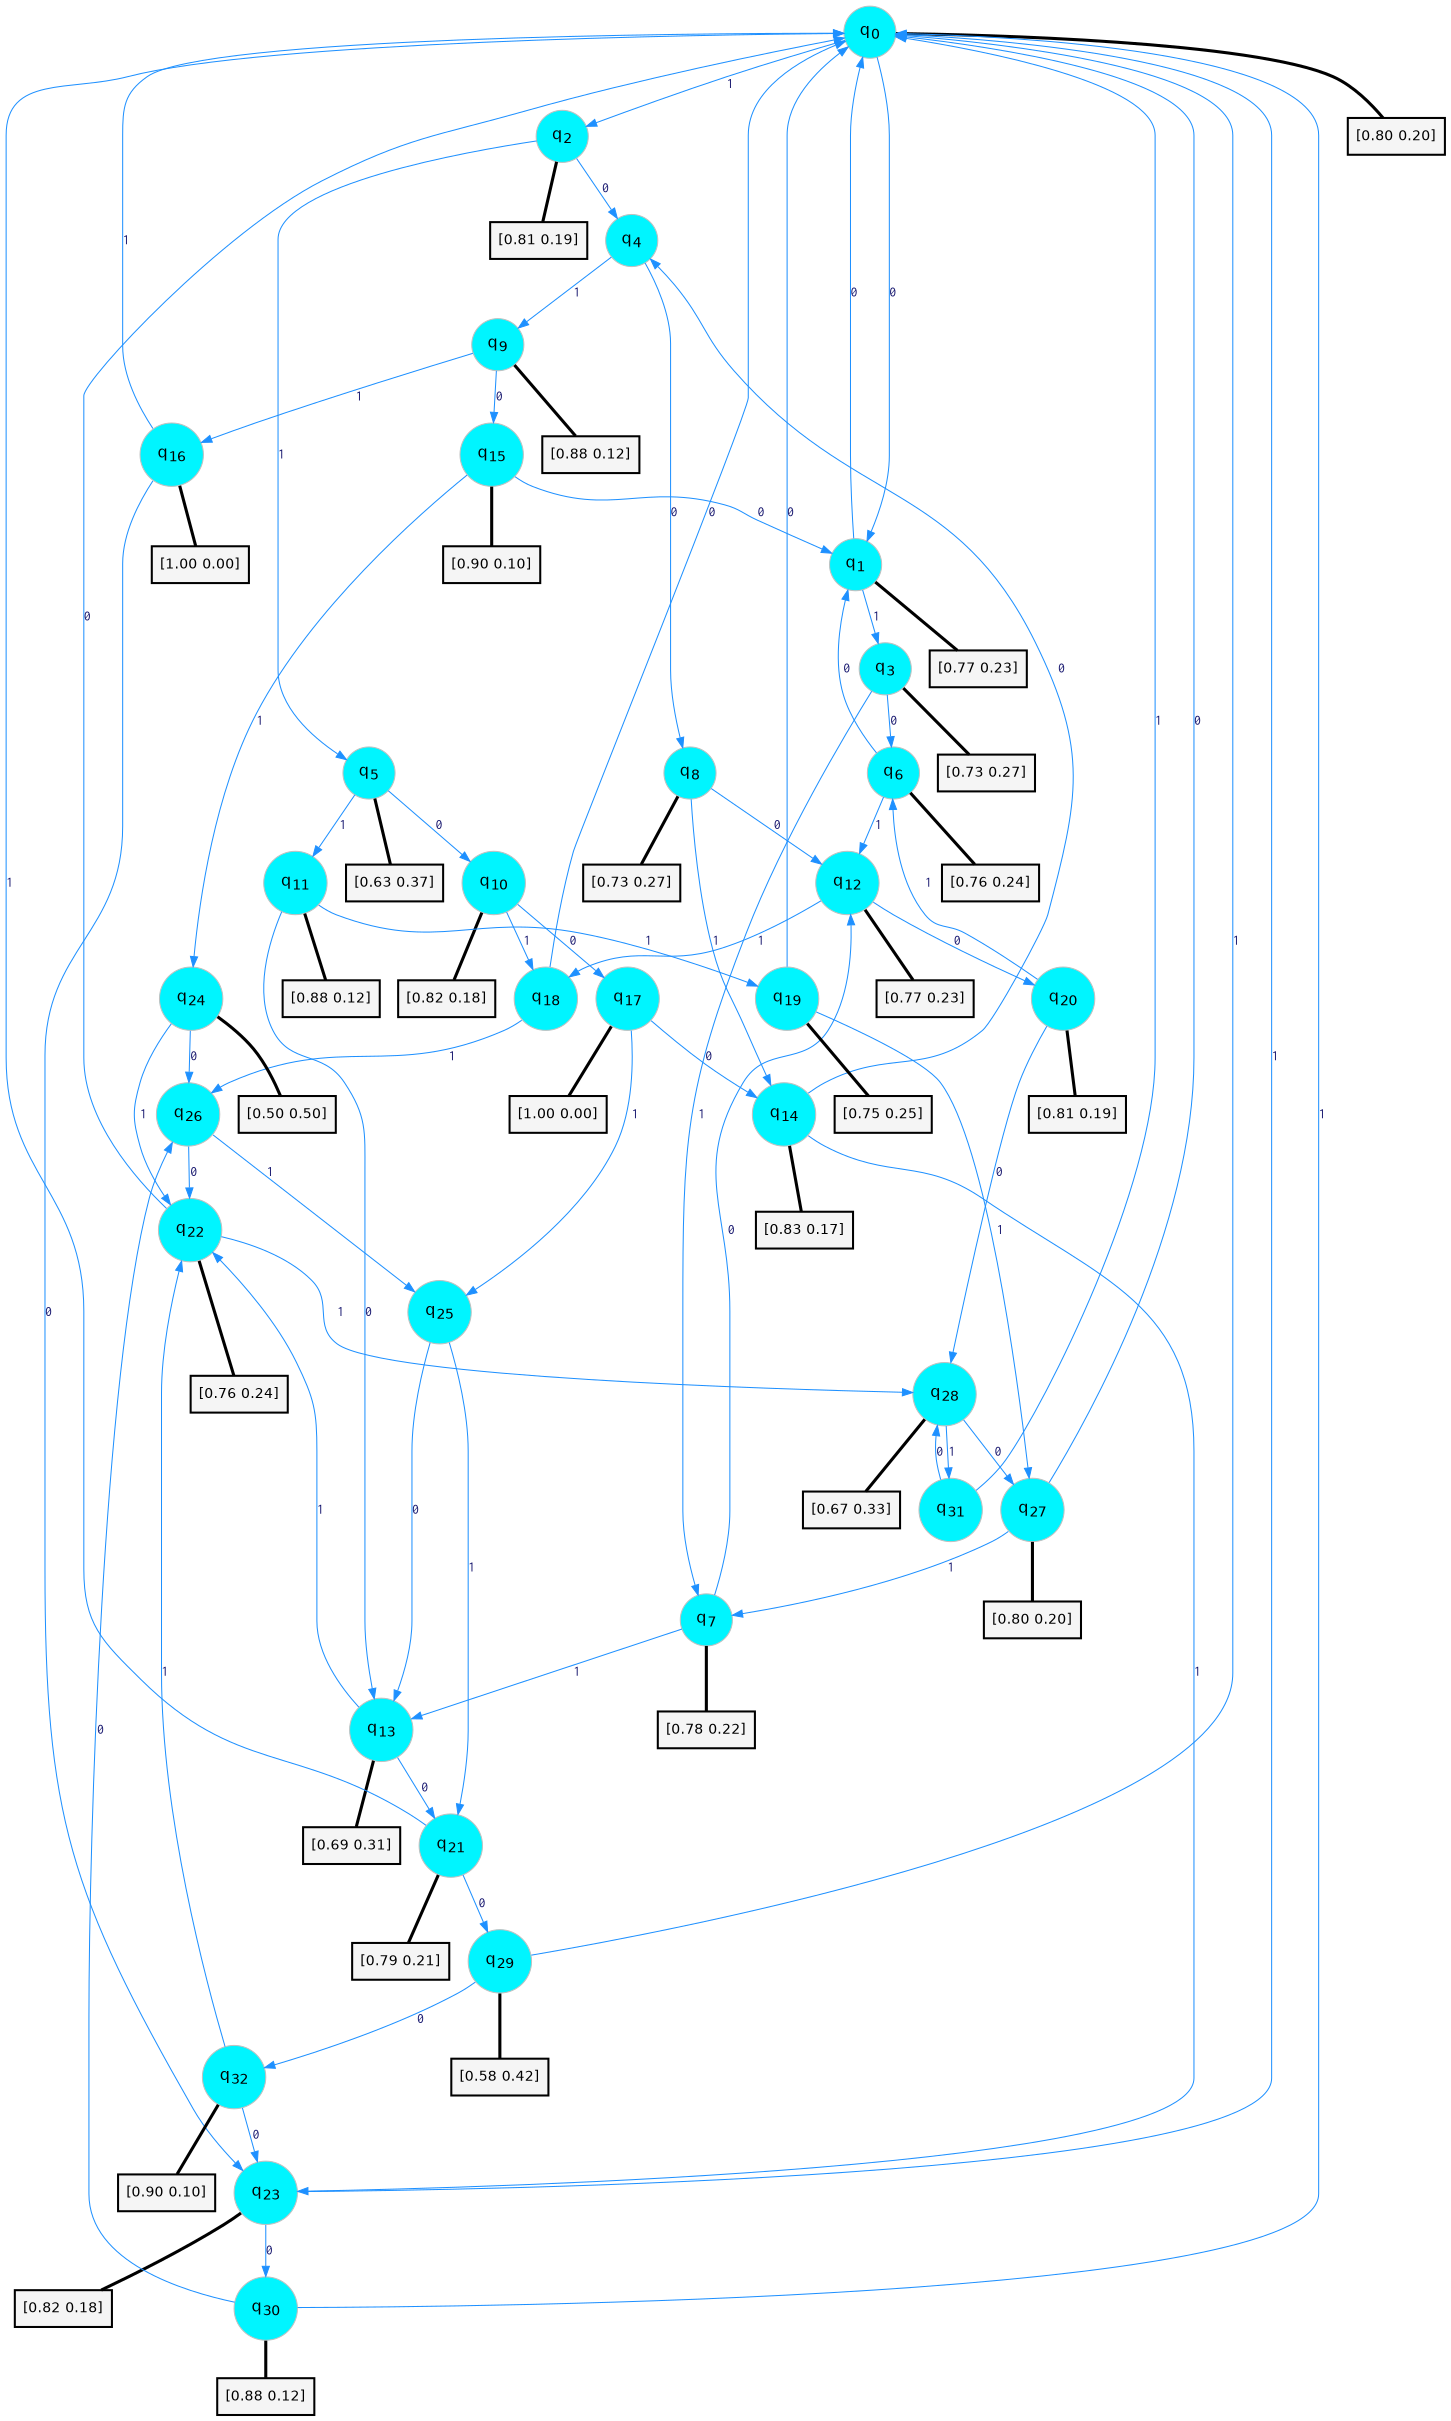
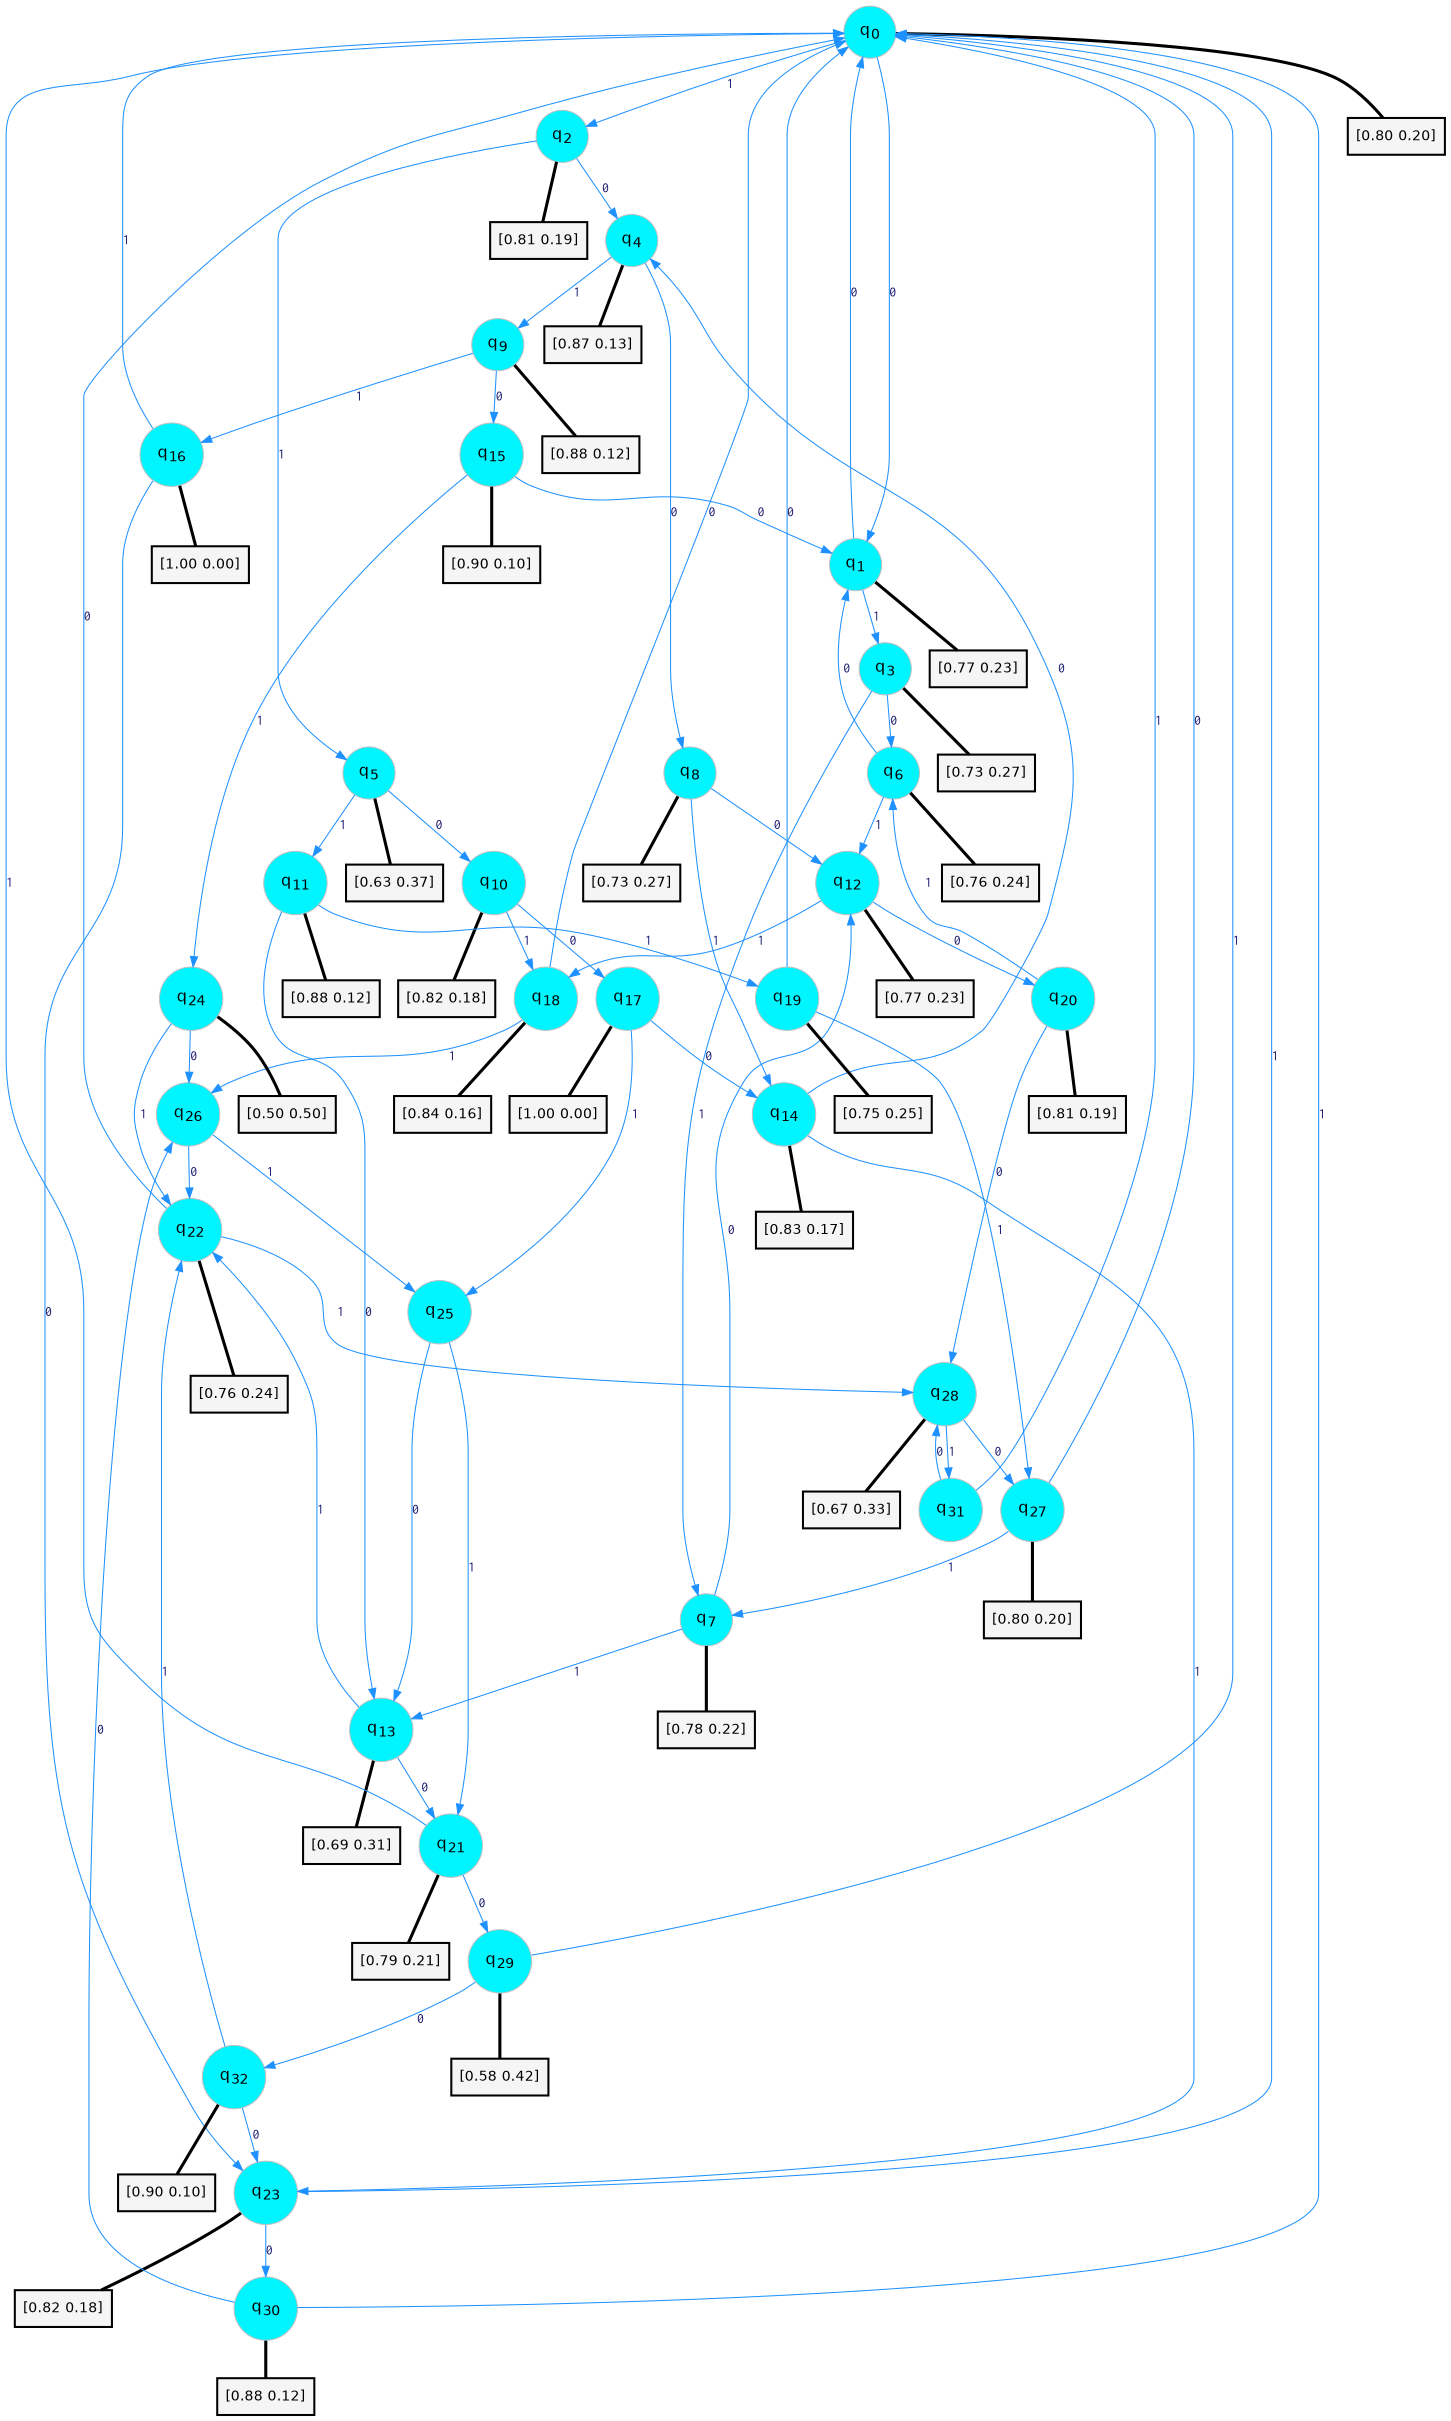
node "[0.87 0.13]": added
node "[0.84 0.16]": added
